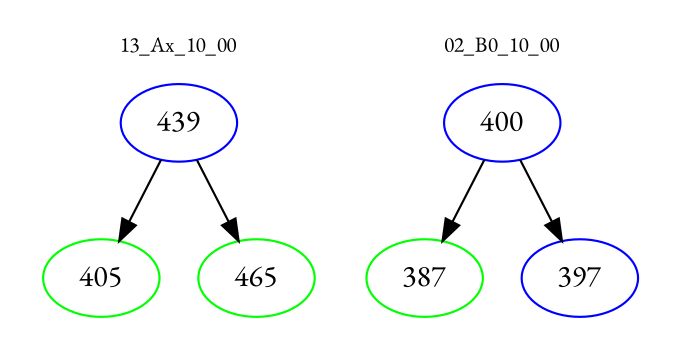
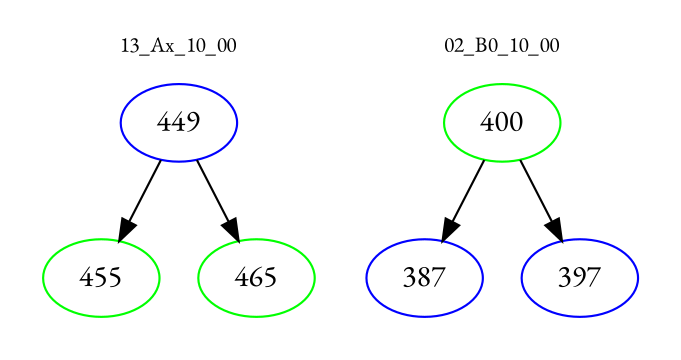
node "439": label "439" -> "449"
node "400": color blue -> green
node "405": label "405" -> "455"
node "387": color green -> blue
